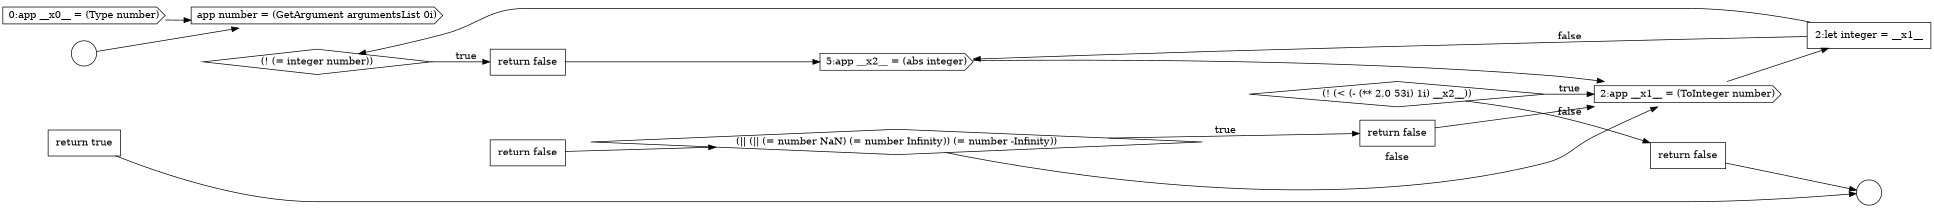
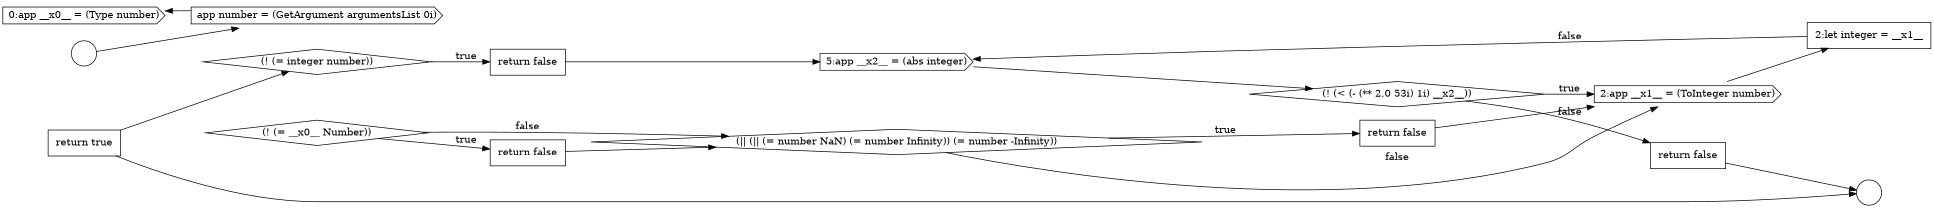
edge "2:let integer = __x1__" -> "(! (= integer number))": now "return true" -> "(! (= integer number))"
edge "0:app __x0__ = (Type number)" -> "app number = (GetArgument argumentsList 0i)": reversed
edge "5:app __x2__ = (abs integer)" -> "2:app __x1__ = (ToInteger number)": now "5:app __x2__ = (abs integer)" -> "(! (< (- (** 2.0 53i) 1i) __x2__))"
node "(! (= __x0__ Number))": added
